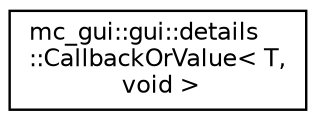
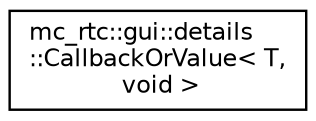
node "mc_gui::gui::details ::CallbackOrValue< T, void >": label "mc_gui::gui::details ::CallbackOrValue< T, void >" -> "mc_rtc::gui::details ::CallbackOrValue< T, void >"
